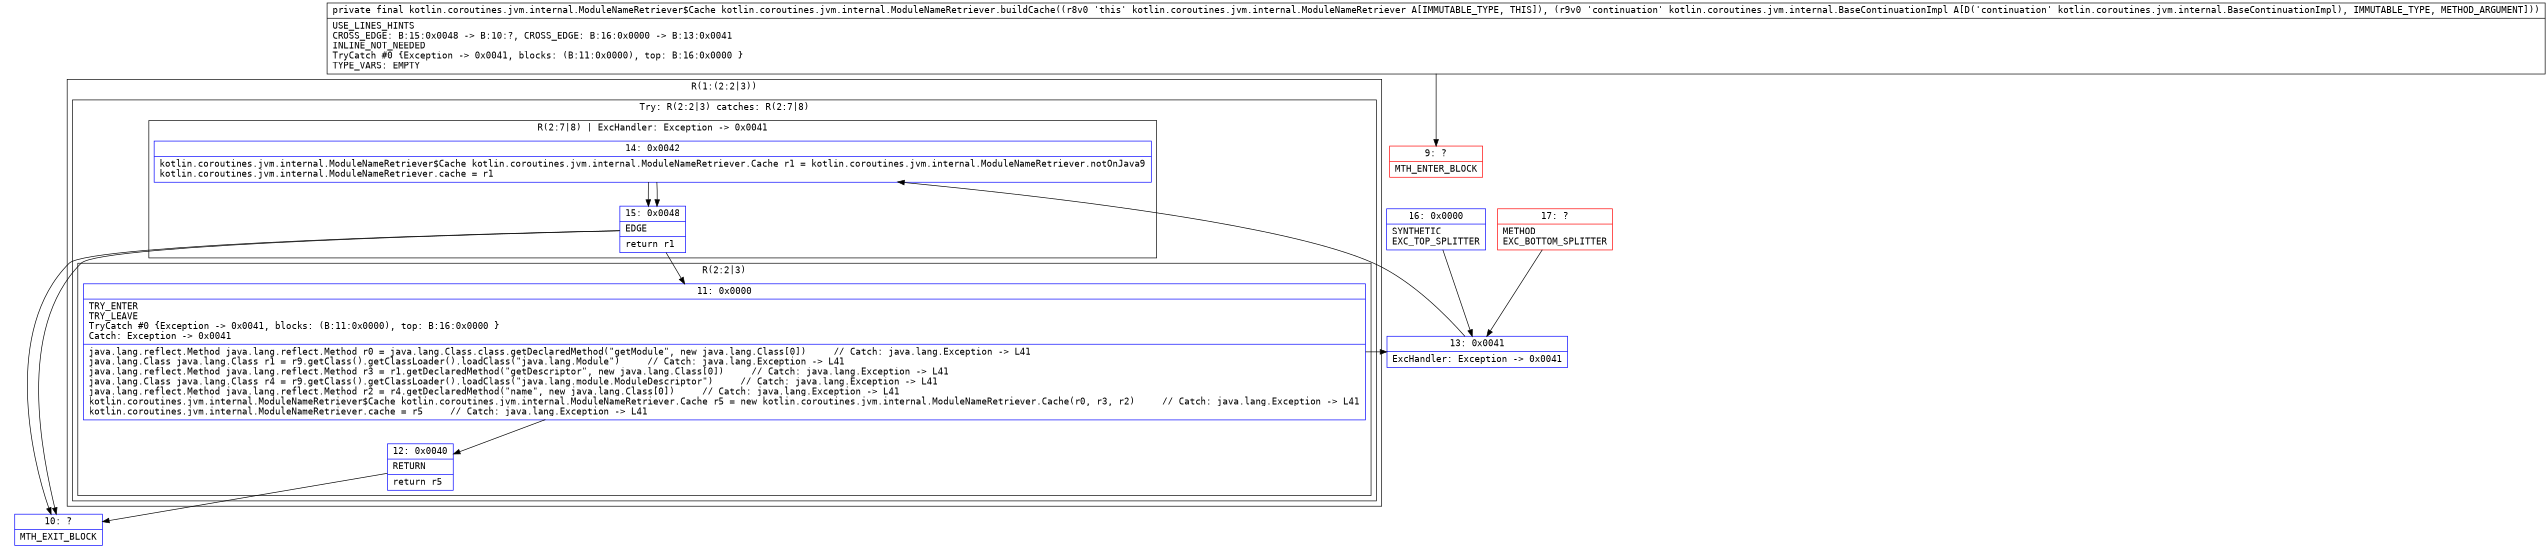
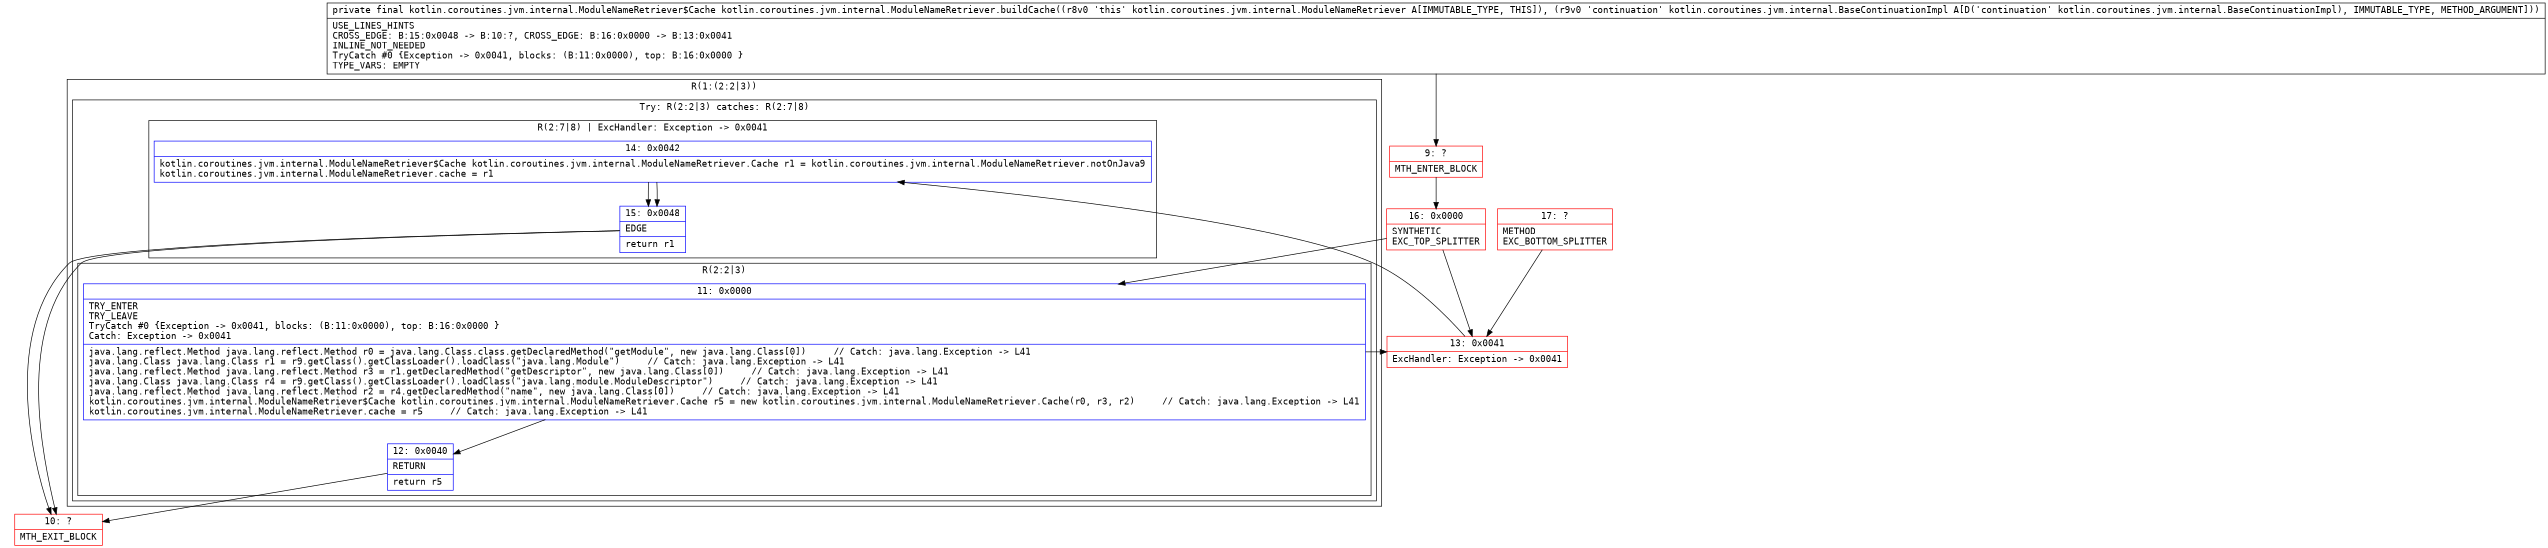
edge "9: ?" -> "16: 0x0000": added
node "16: 0x0000": color blue -> red
edge "15: 0x0048" -> "11: 0x0000": now "16: 0x0000" -> "11: 0x0000"
node "13: 0x0041": color blue -> red
node "10: ?": color blue -> red
